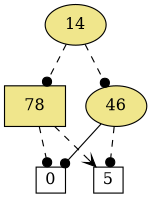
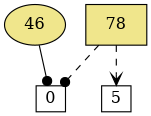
node "14": removed
edge "46" -> "5": removed
